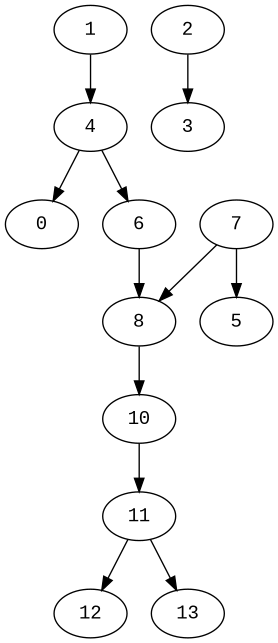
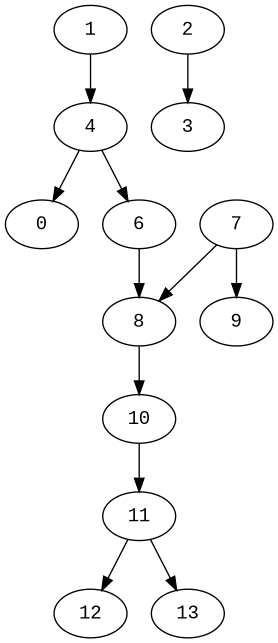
node "5": label "5" -> "9"
